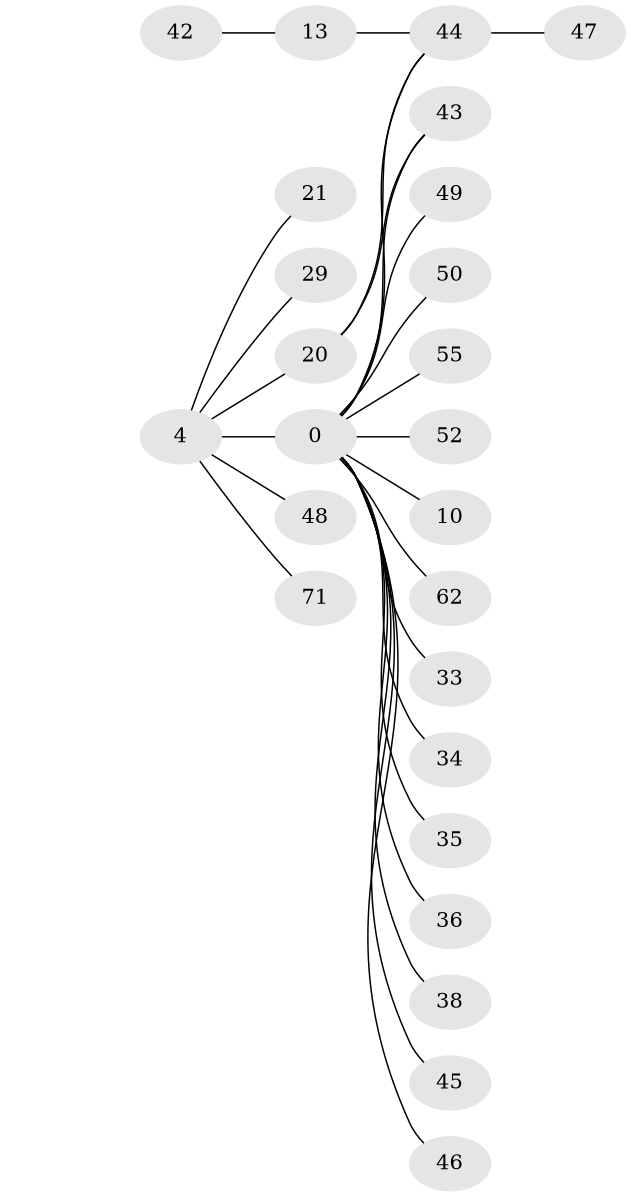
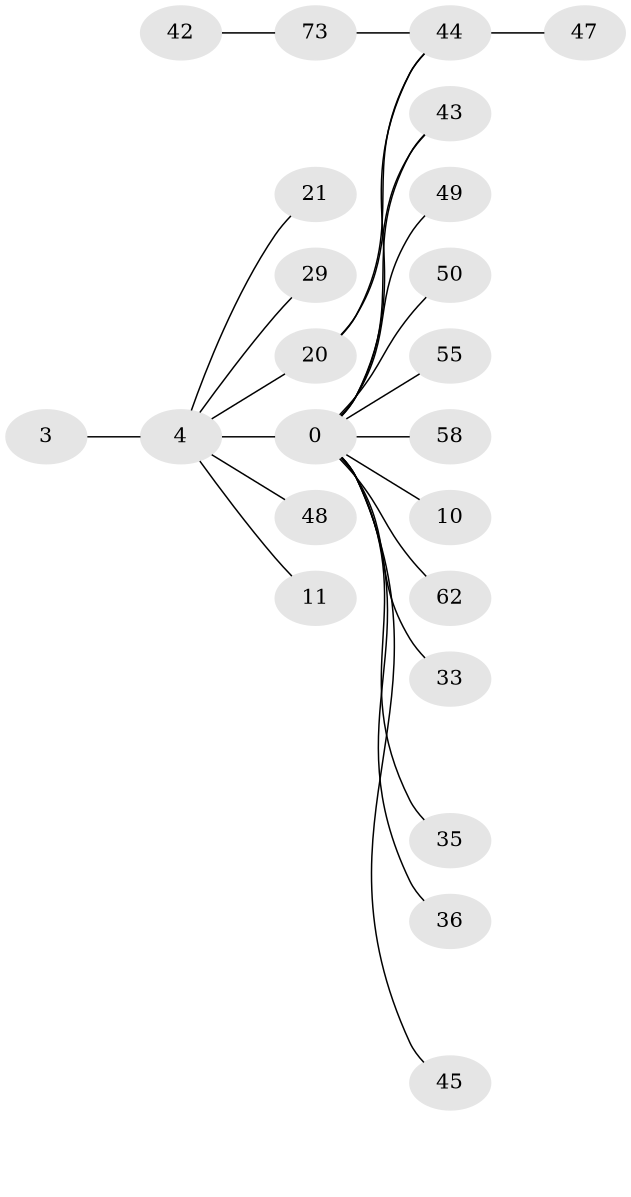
node "13": label "13" -> "73"
node "3": added
node "52": label "52" -> "58"
node "71": label "71" -> "11"
node "34": removed
node "38": removed
node "46": removed
